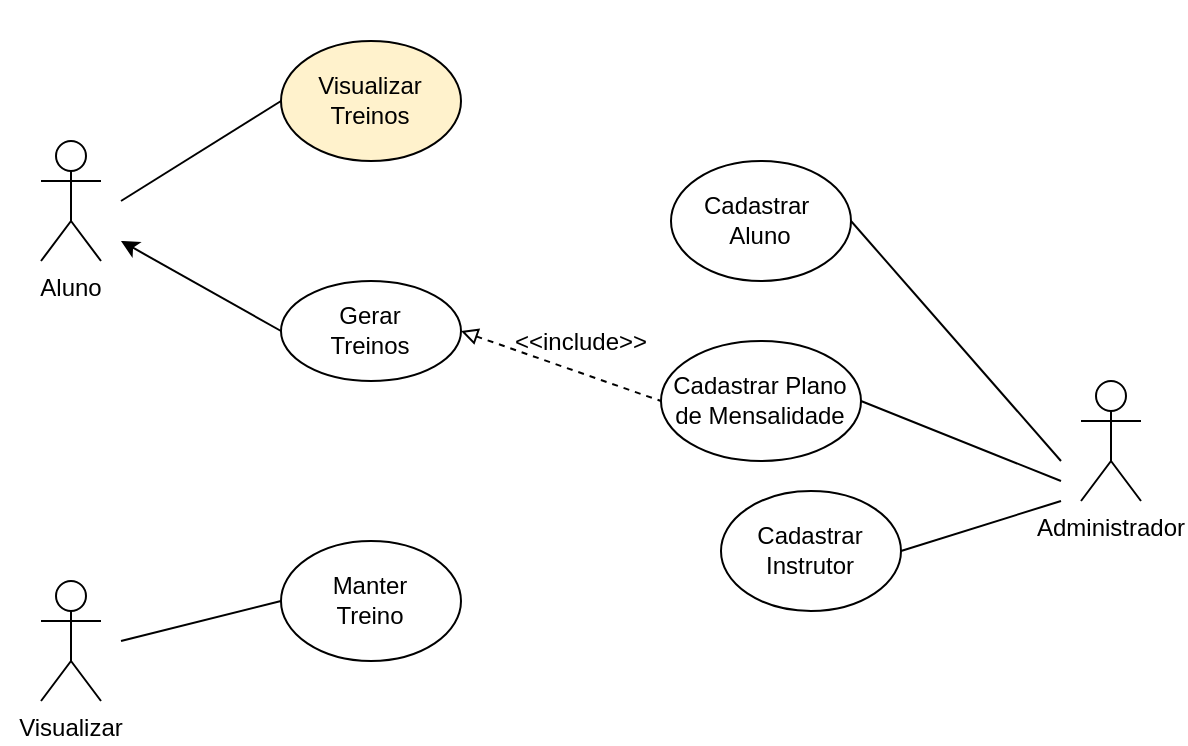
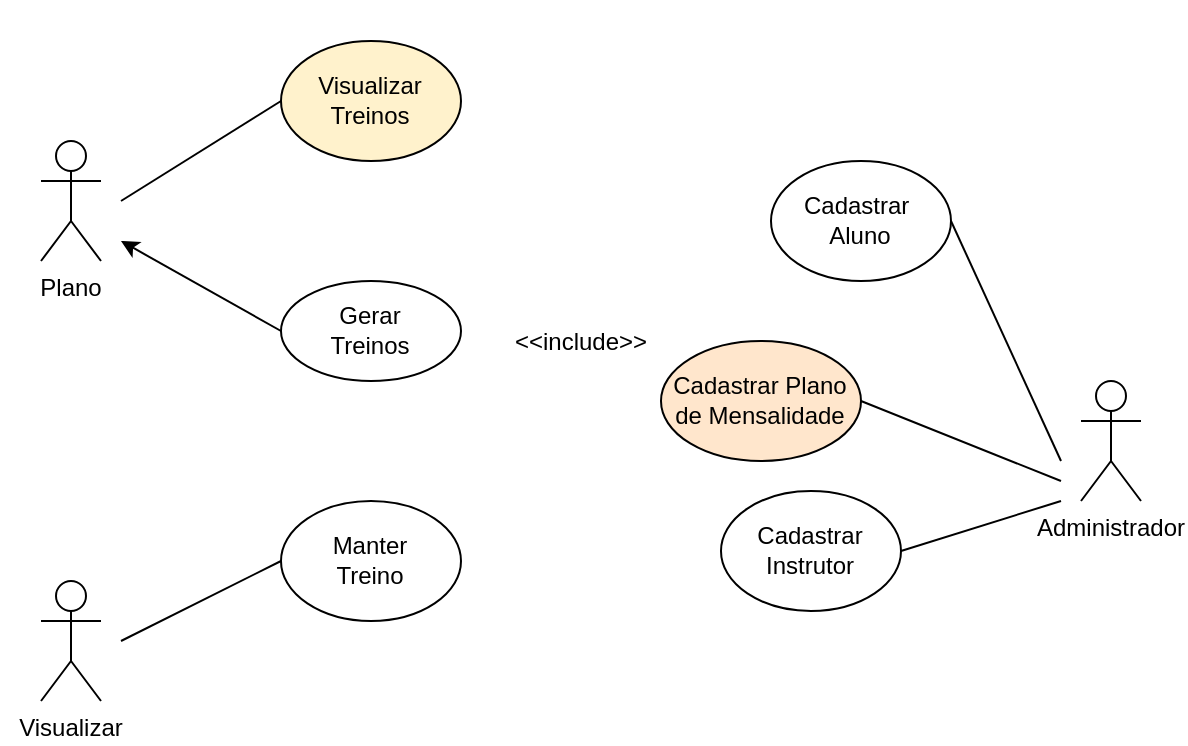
node "Cadastrar Aluno": moved (761, 221) -> (861, 221)
node "Aluno": label "Aluno" -> "Plano"
edge "Cadastrar Plano de Mensalidade" -> "Gerar Treinos": removed
node "Cadastrar Plano de Mensalidade": fillcolor #ffffff -> #ffe6cc
node "Manter Treino": moved (371, 601) -> (371, 561)
